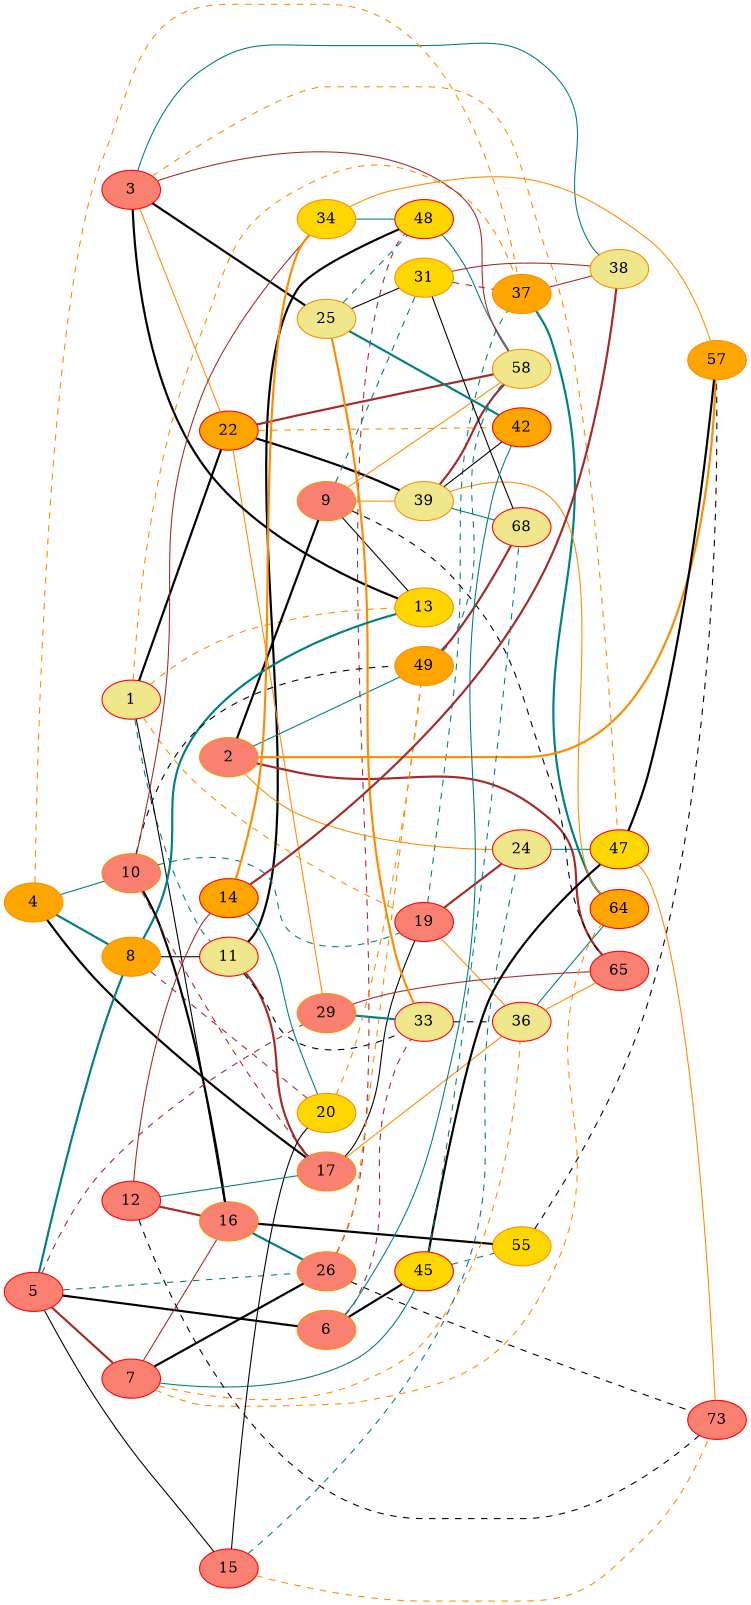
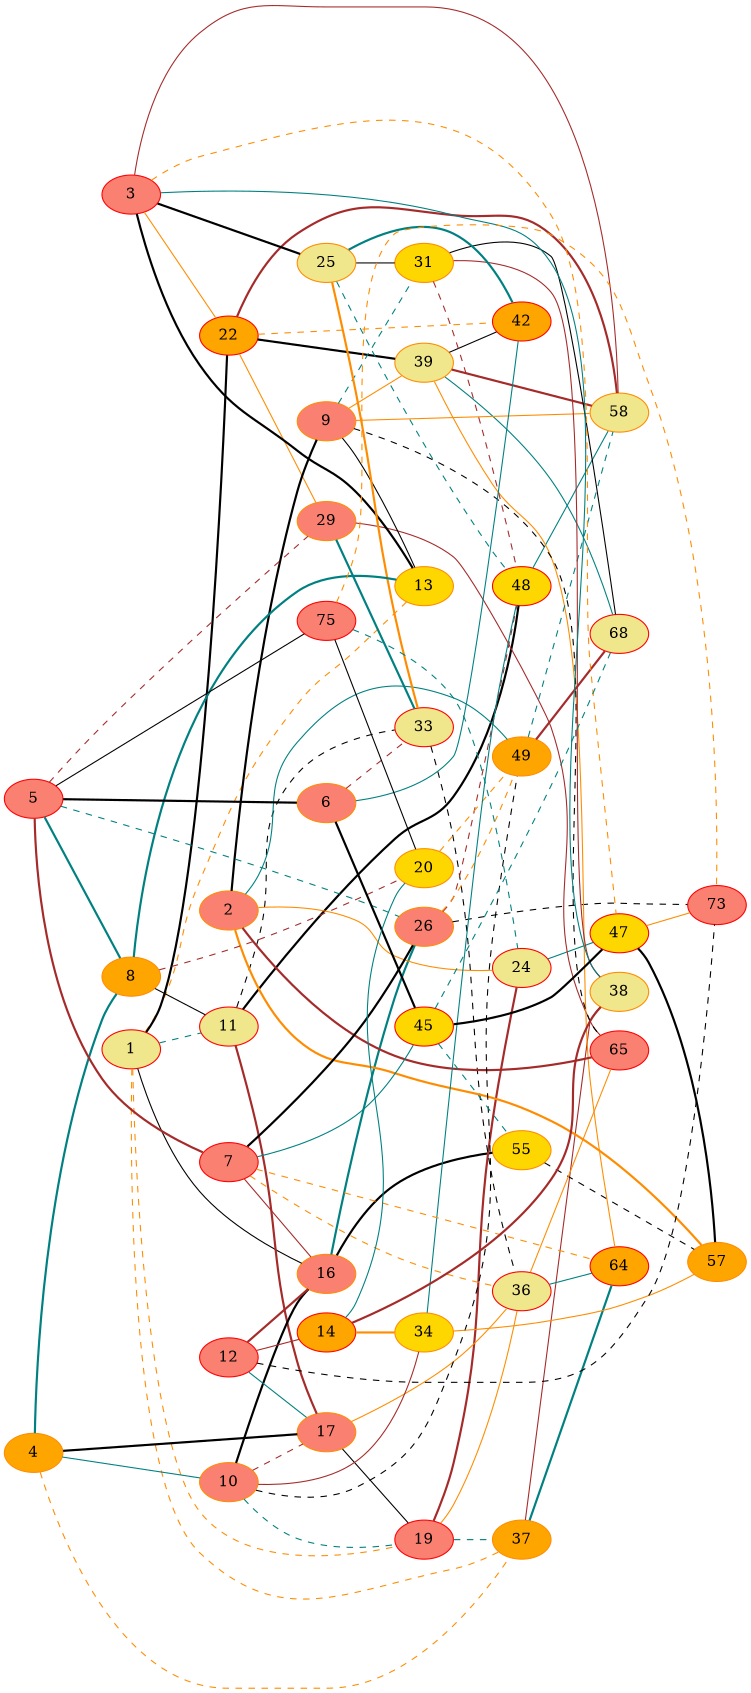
edge "31" -- "37": now "31" -- "48"
node "15": label "15" -> "75"
